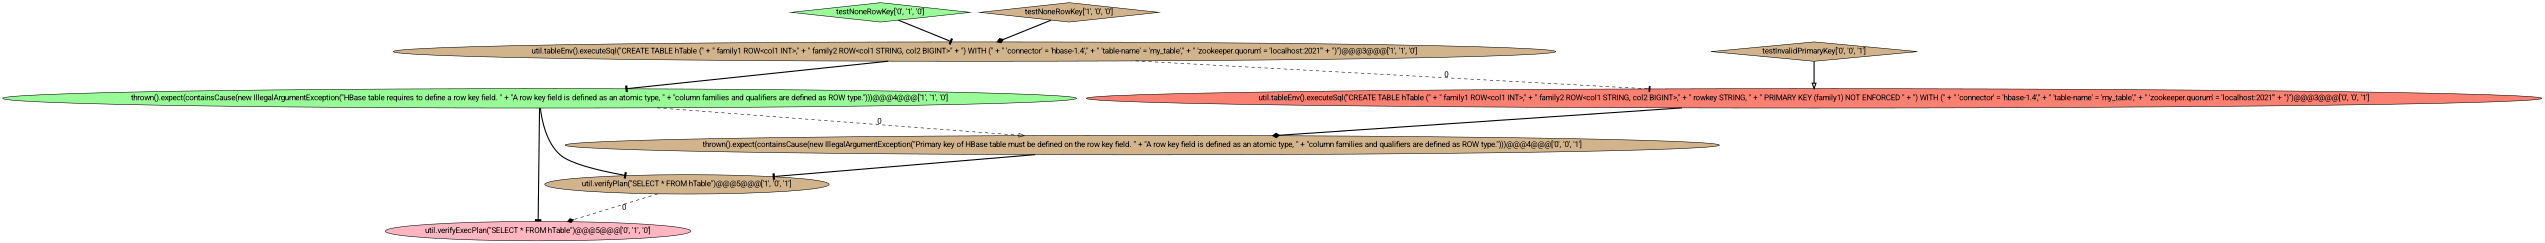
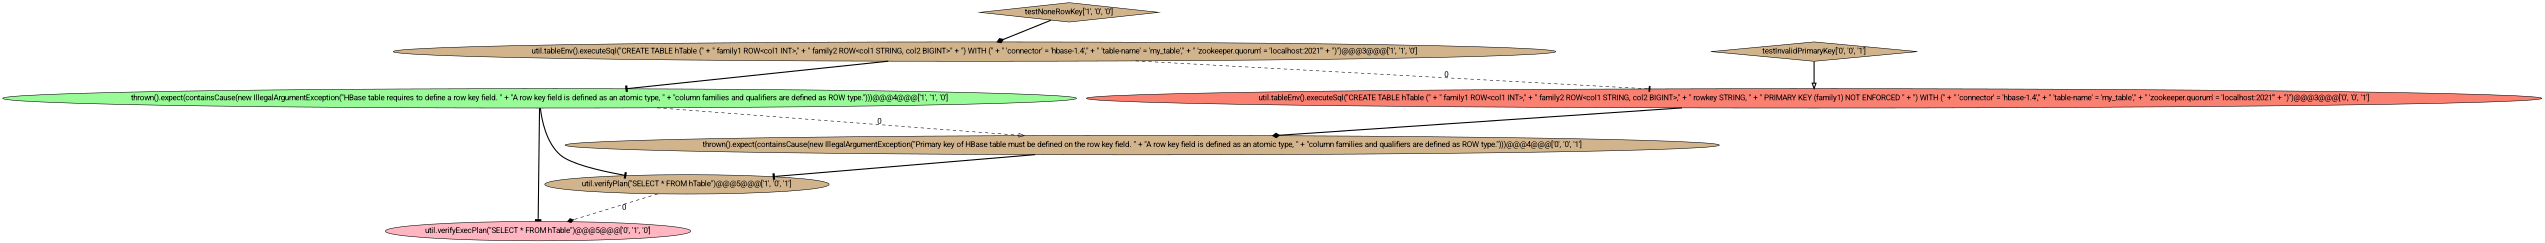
node "testNoneRowKey['0', '1', '0']": removed
